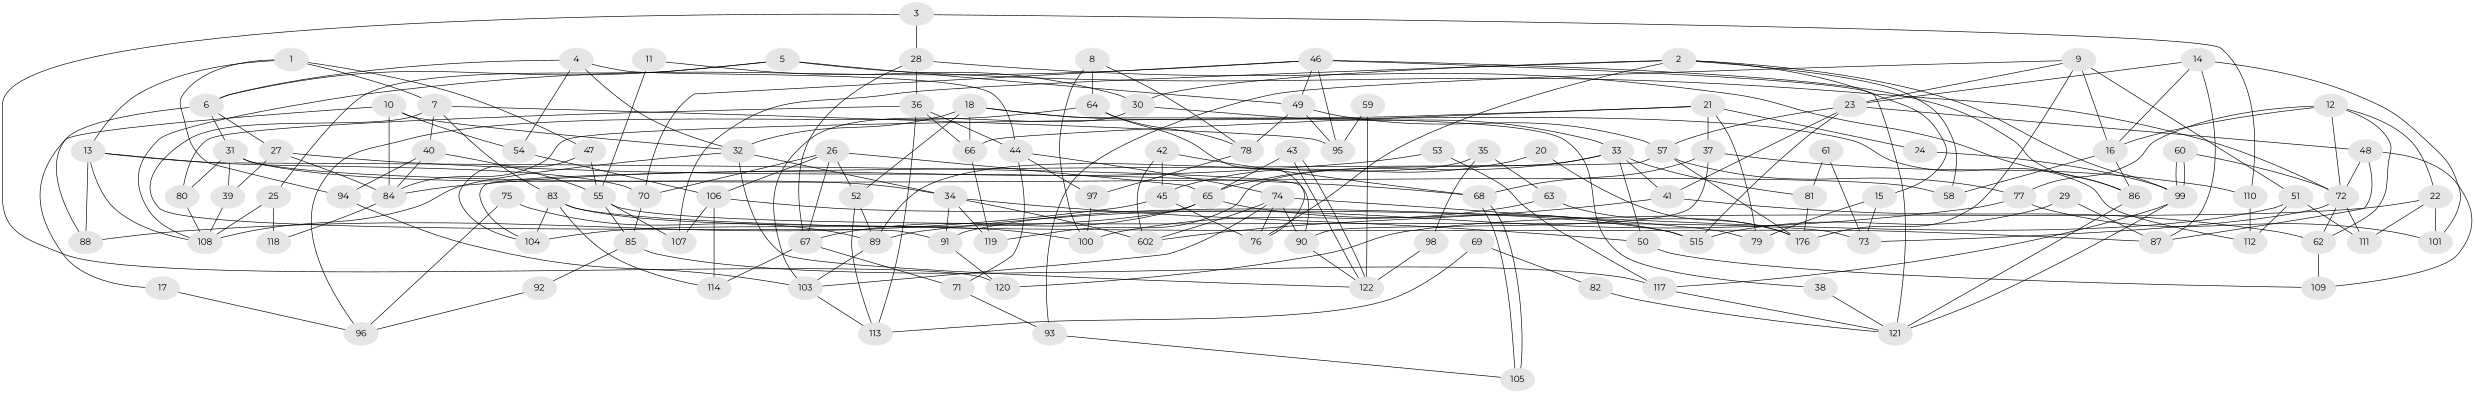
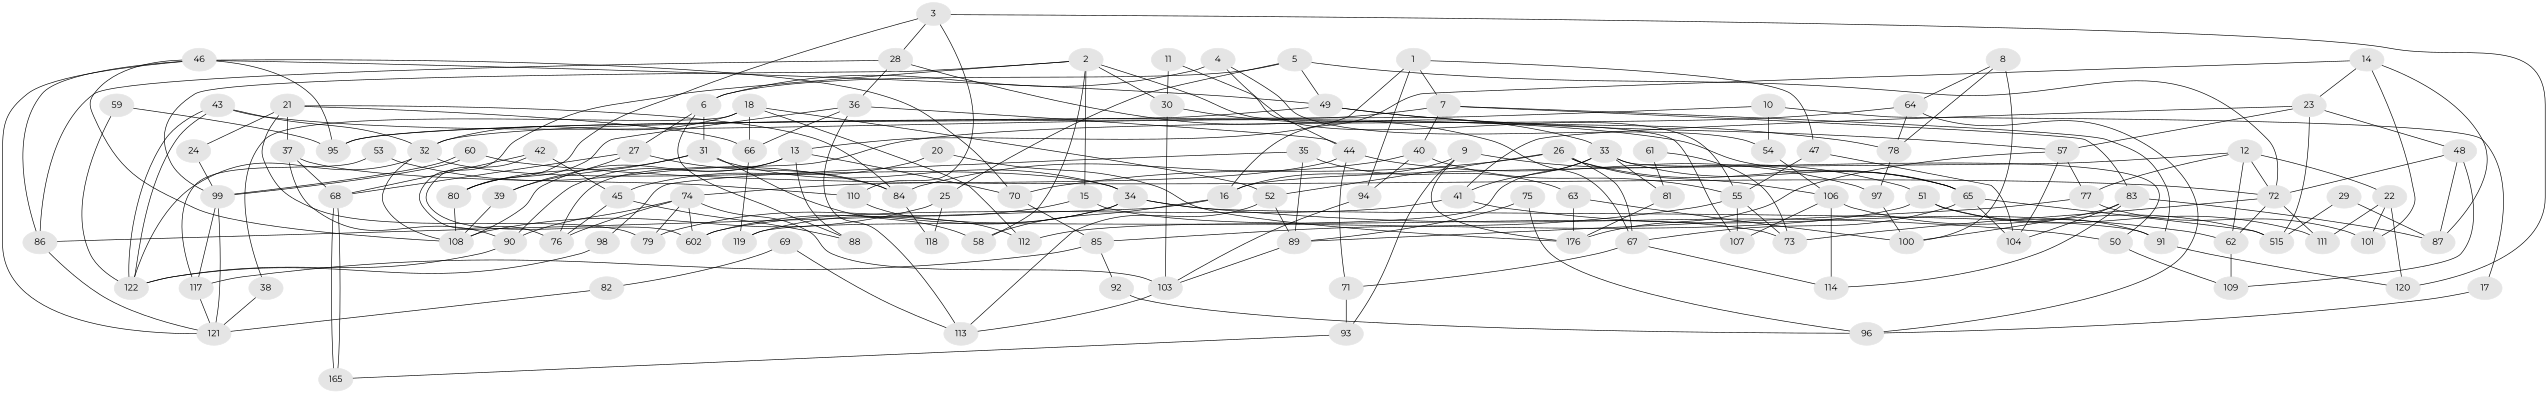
edge "9" -- "23": removed
edge "3" -- "80": added
edge "4" -- "32": now "43" -- "32"
edge "10" -- "84": removed
node "105": label "105" -> "165"
